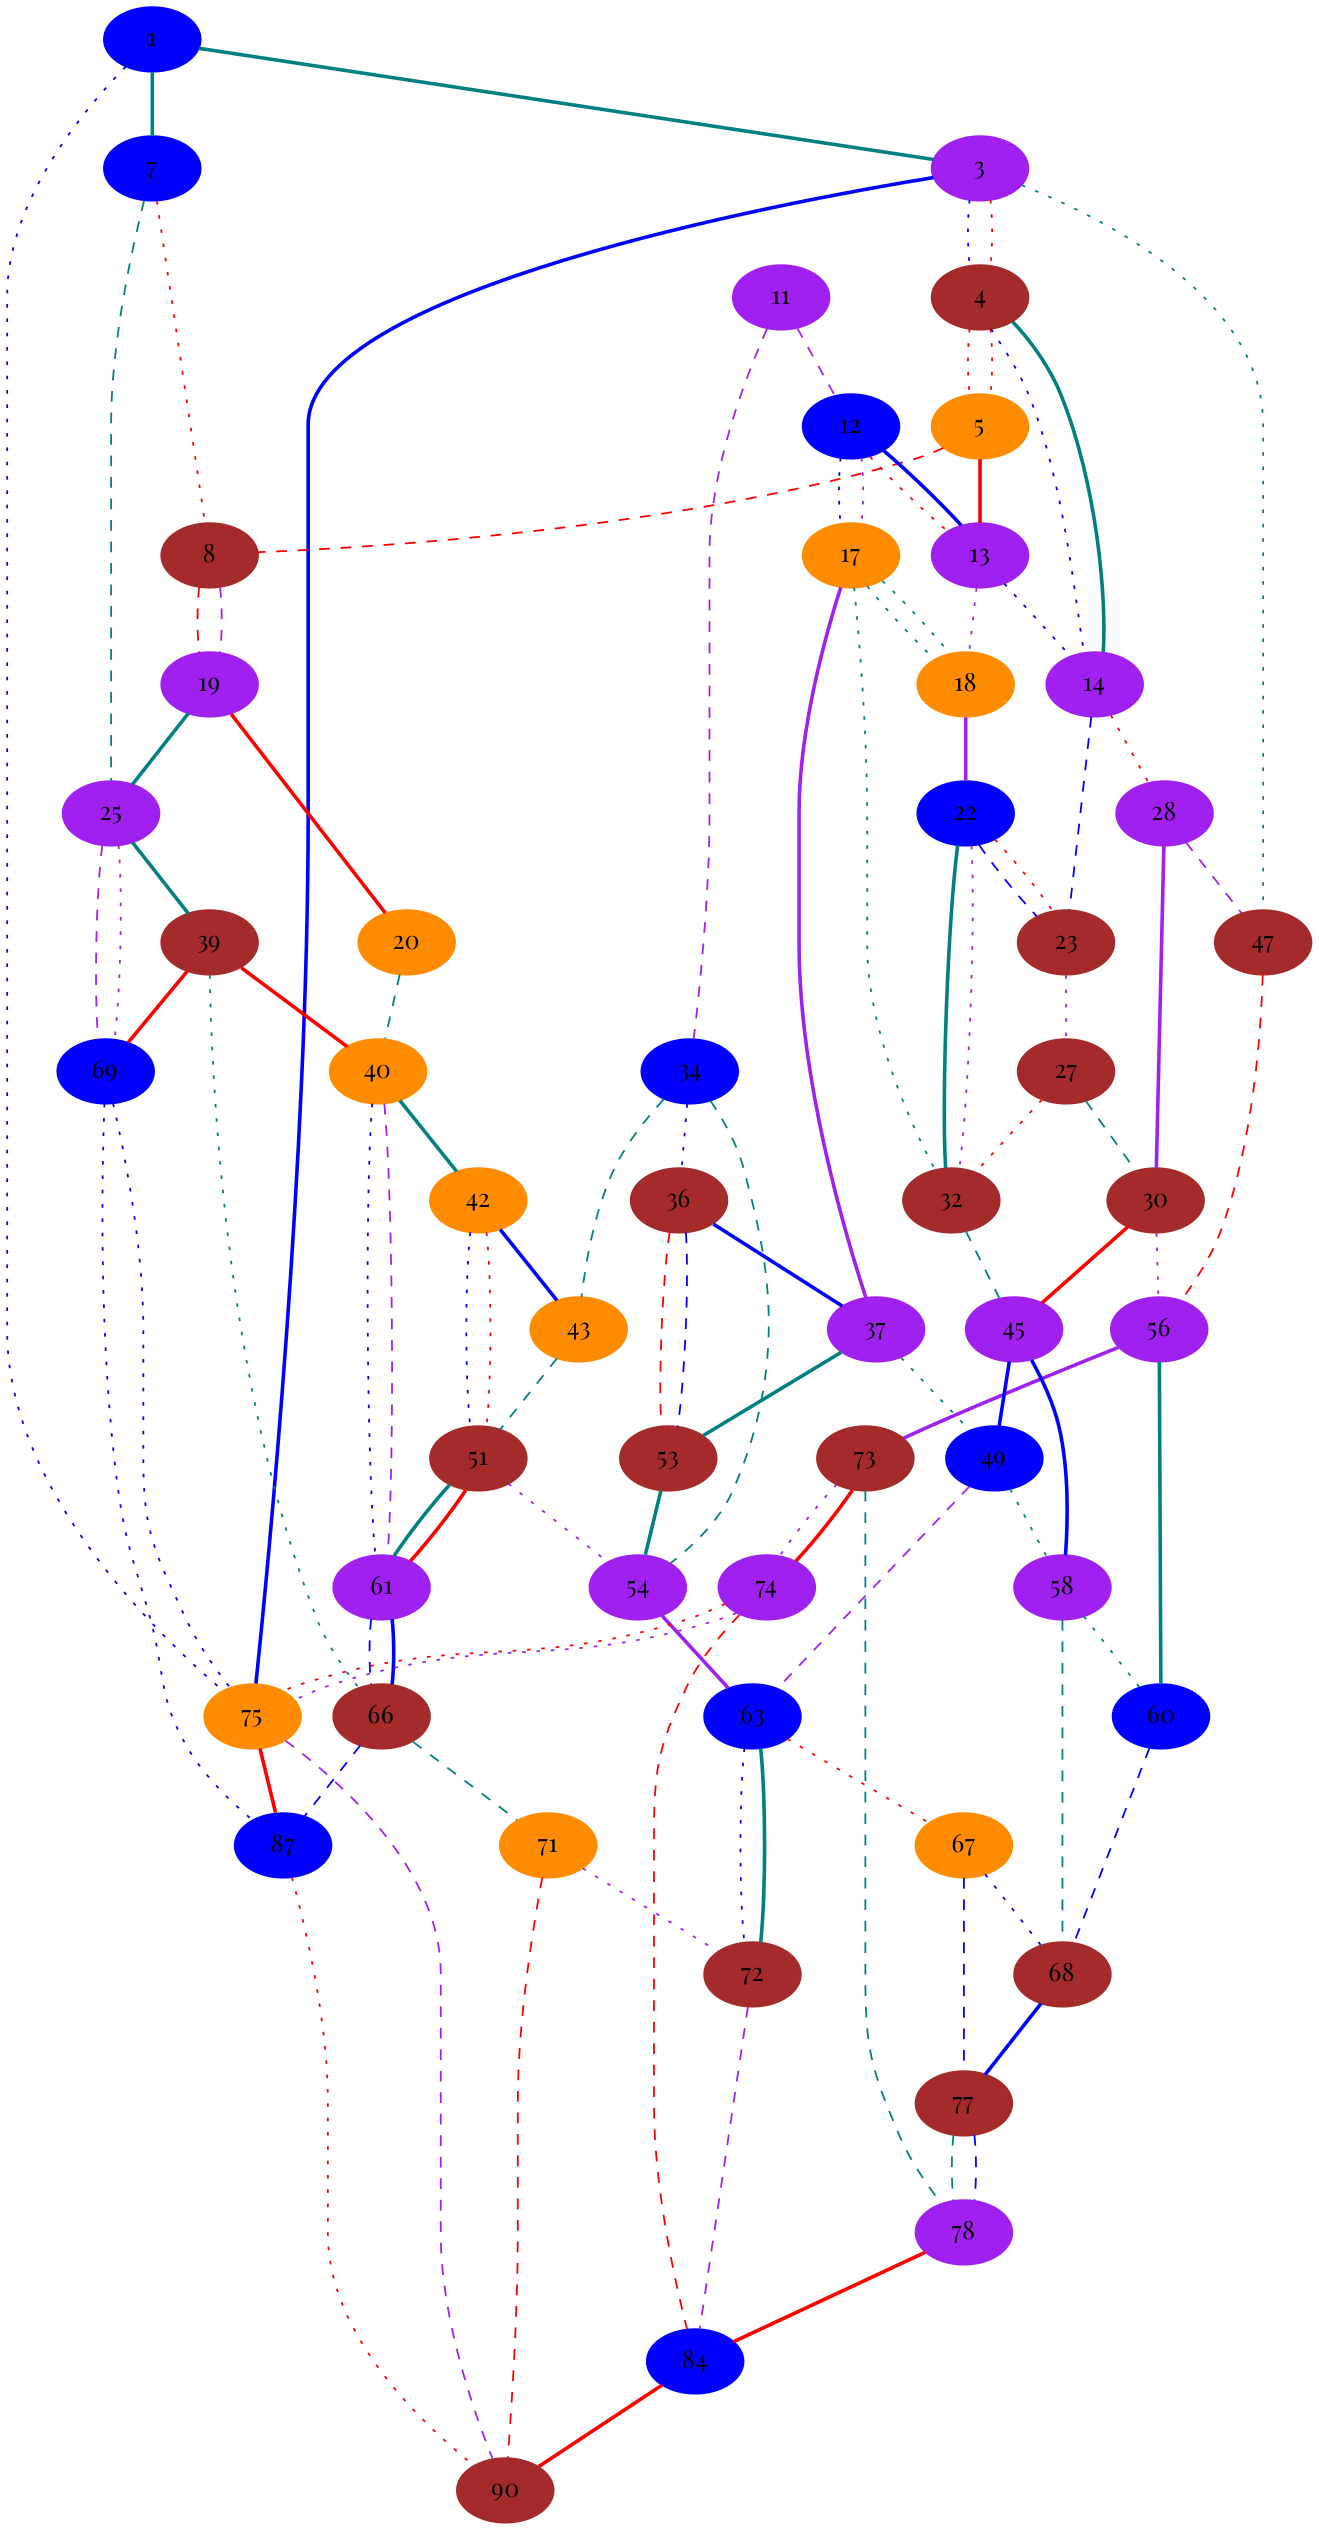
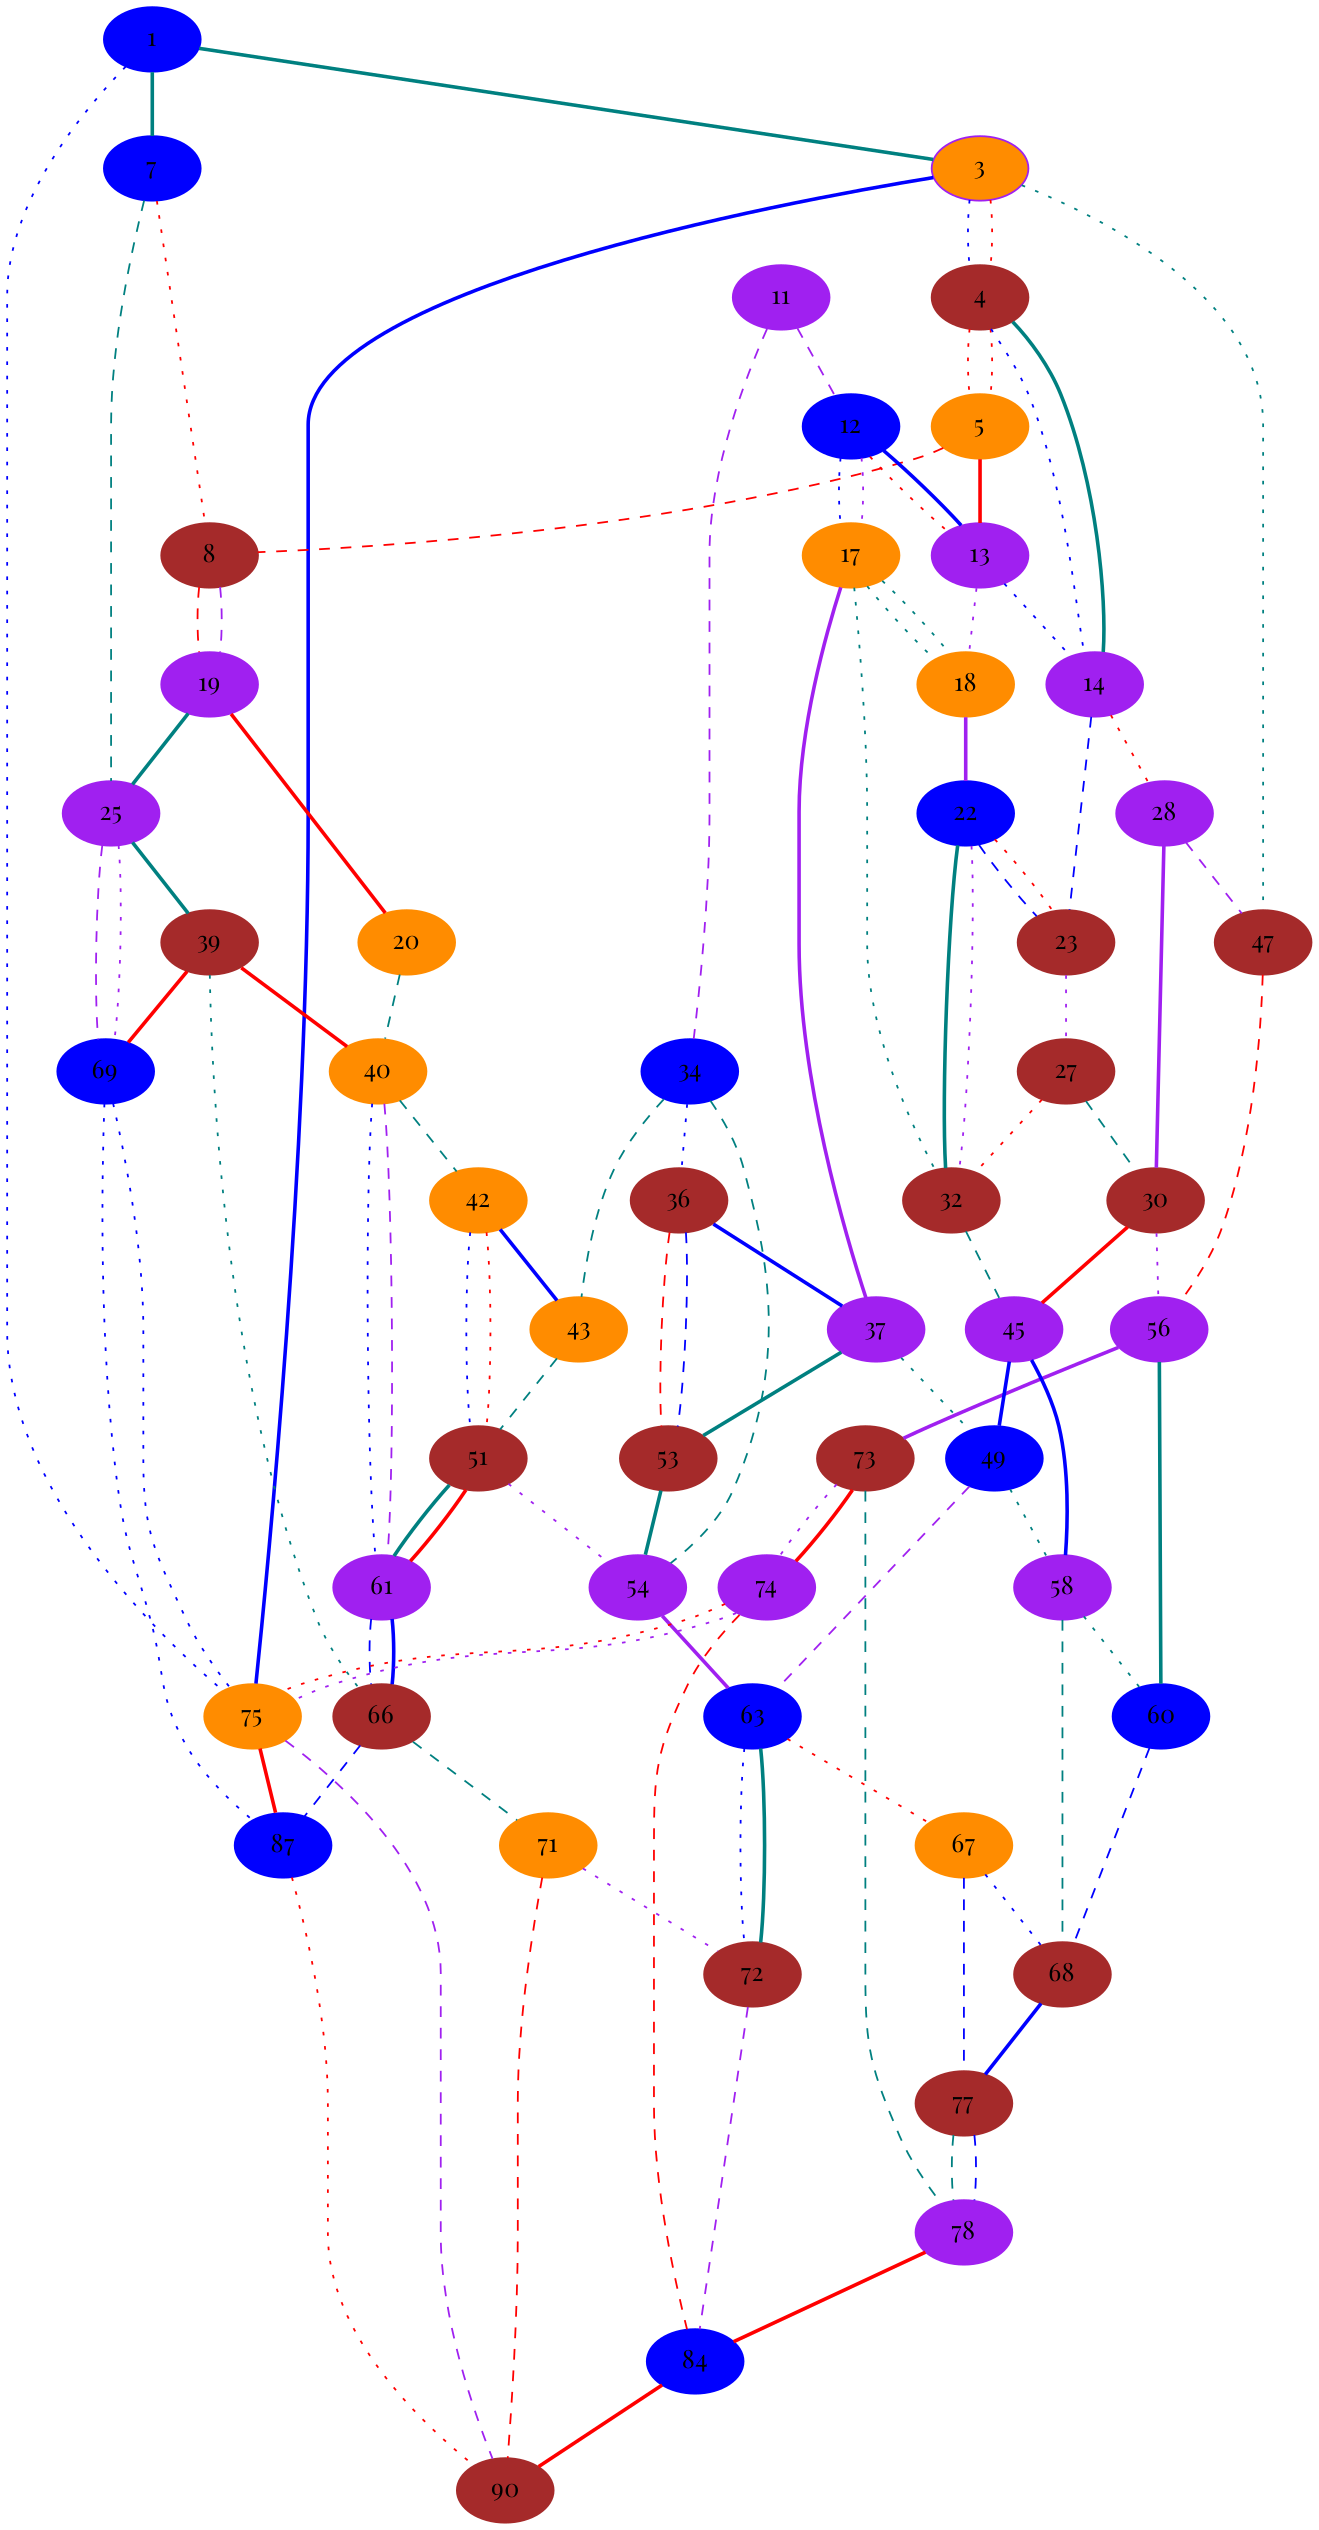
node "3": fillcolor purple -> darkorange
edge "40" -- "42": style bold -> dashed
